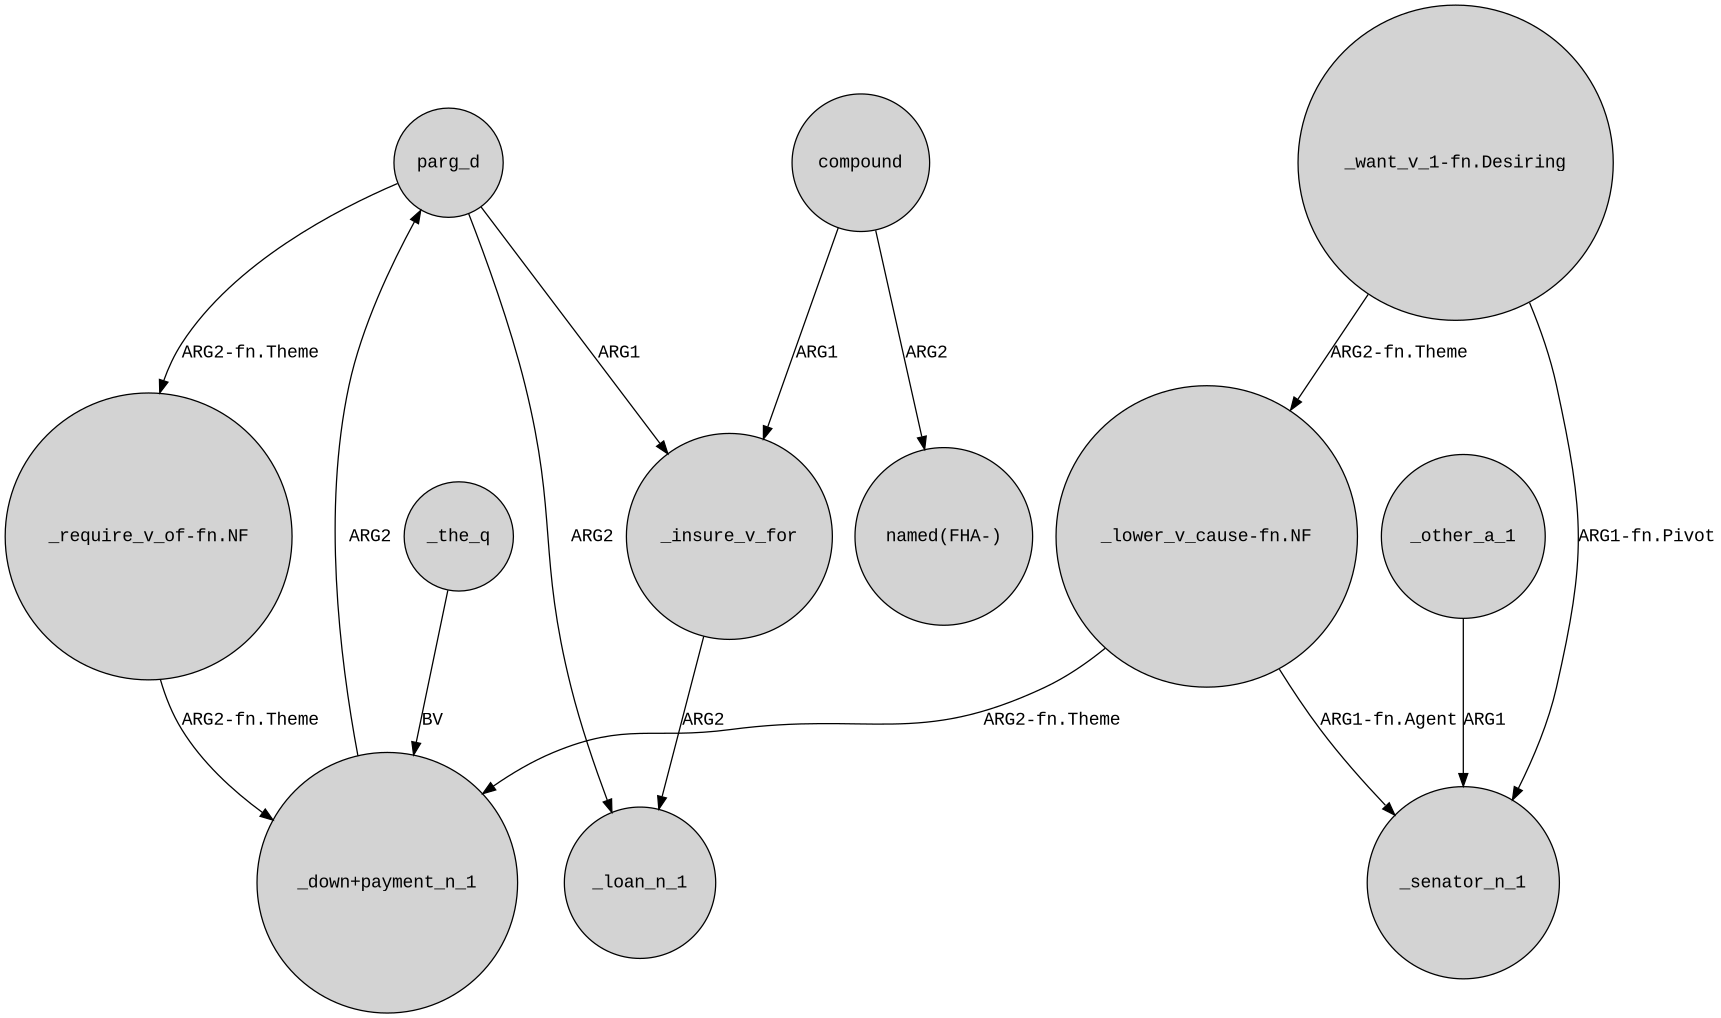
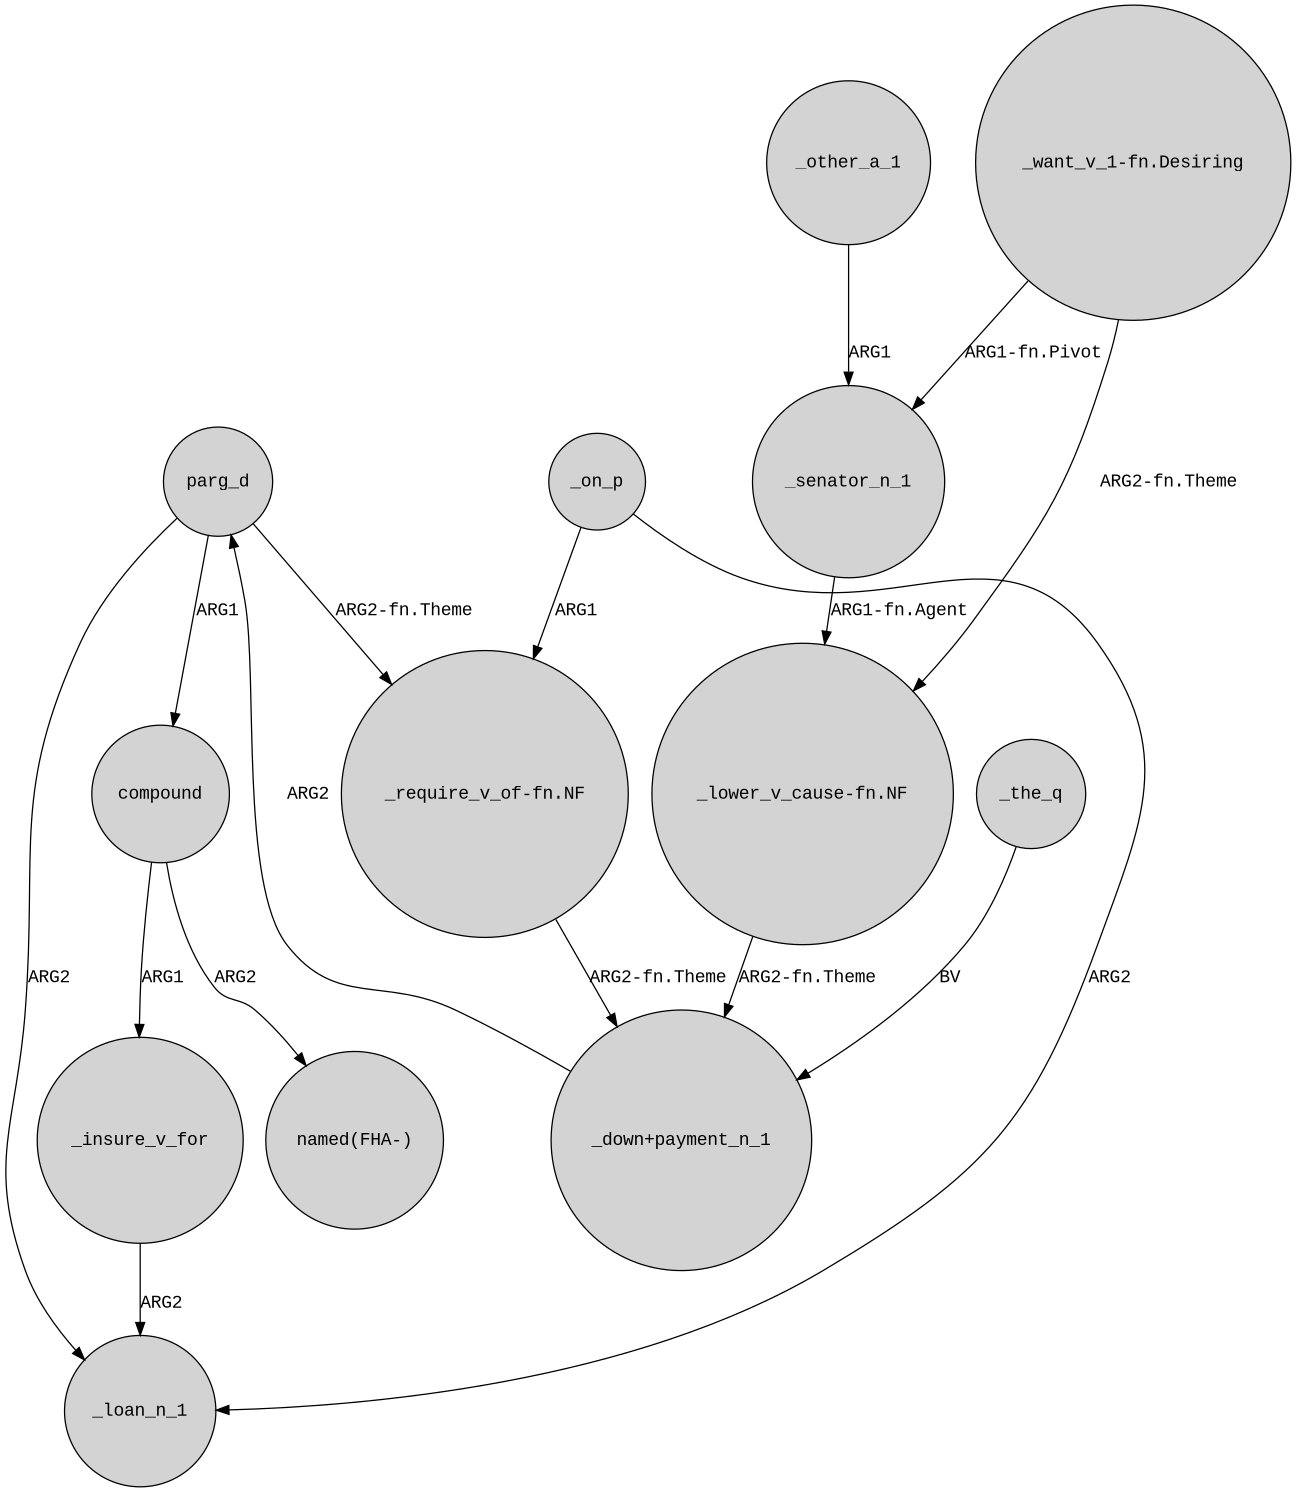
edge "parg_d" -> "_insure_v_for": now "parg_d" -> "compound"
node "_on_p": added
edge "_lower_v_cause-fn.NF" -> "_senator_n_1": reversed
